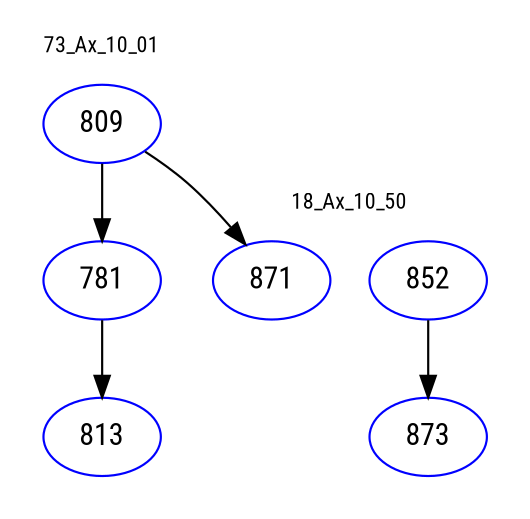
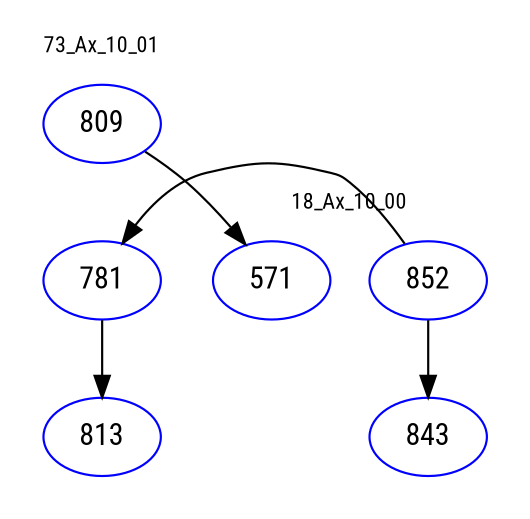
edge "809" -> "781": now "852" -> "781"
cluster "18_Ax_10_50": label "18_Ax_10_50" -> "18_Ax_10_00"
node "871": label "871" -> "571"
node "873": label "873" -> "843"
